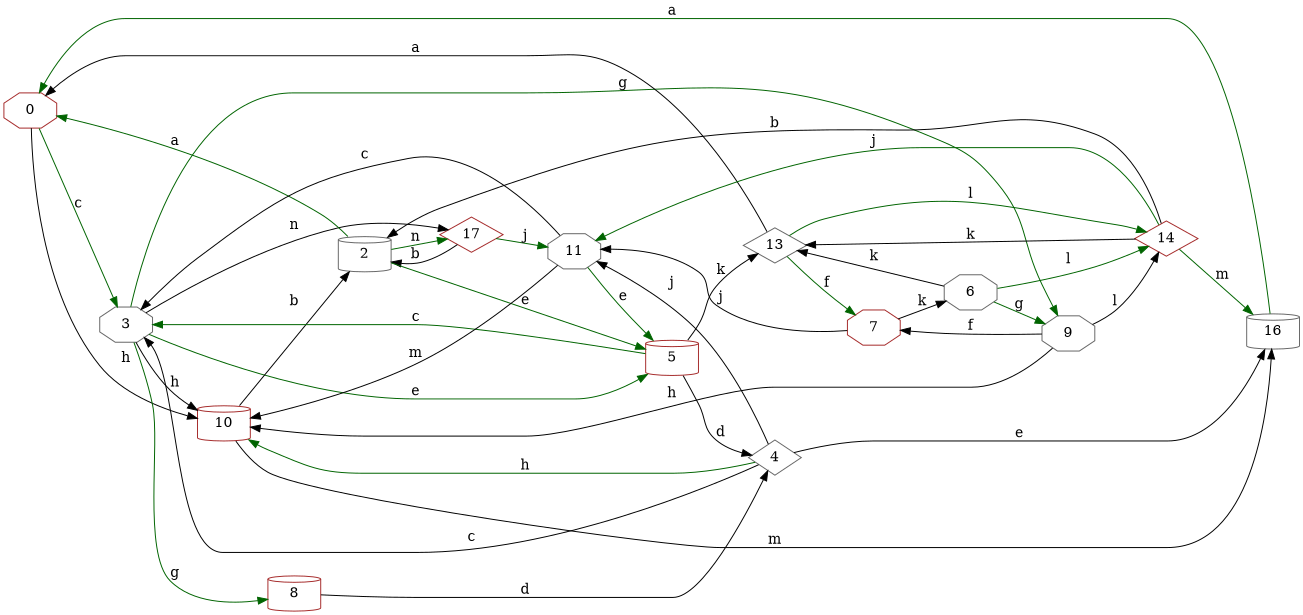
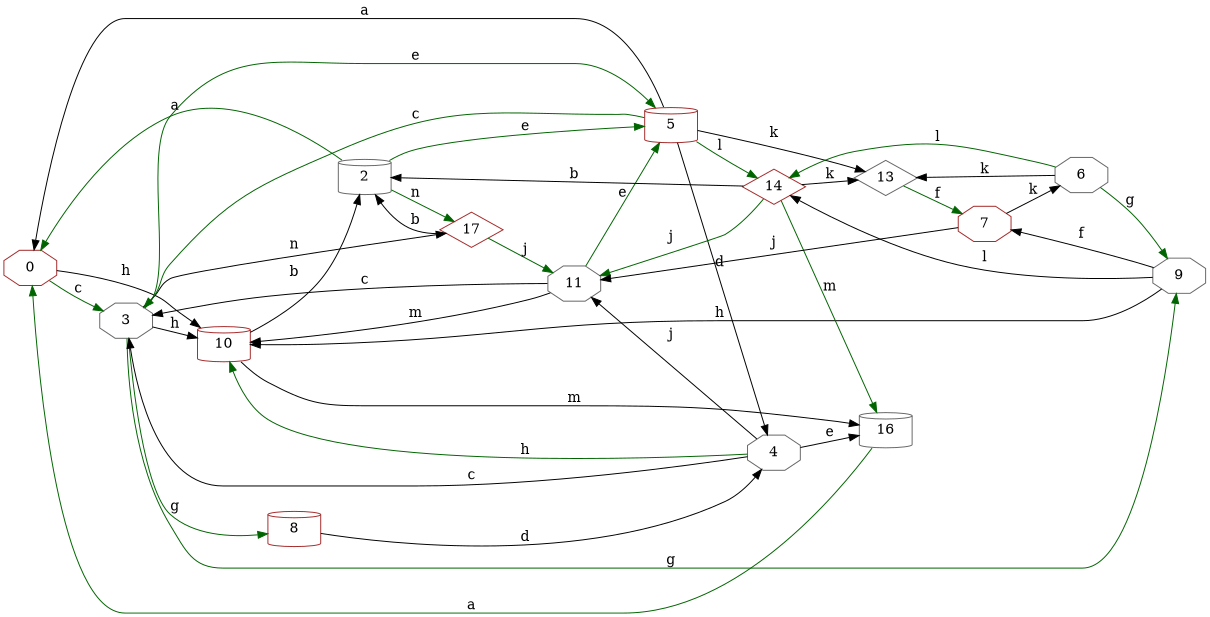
edge "13" -> "0": now "5" -> "0"
edge "13" -> "14": now "5" -> "14"
node "4": shape diamond -> octagon
